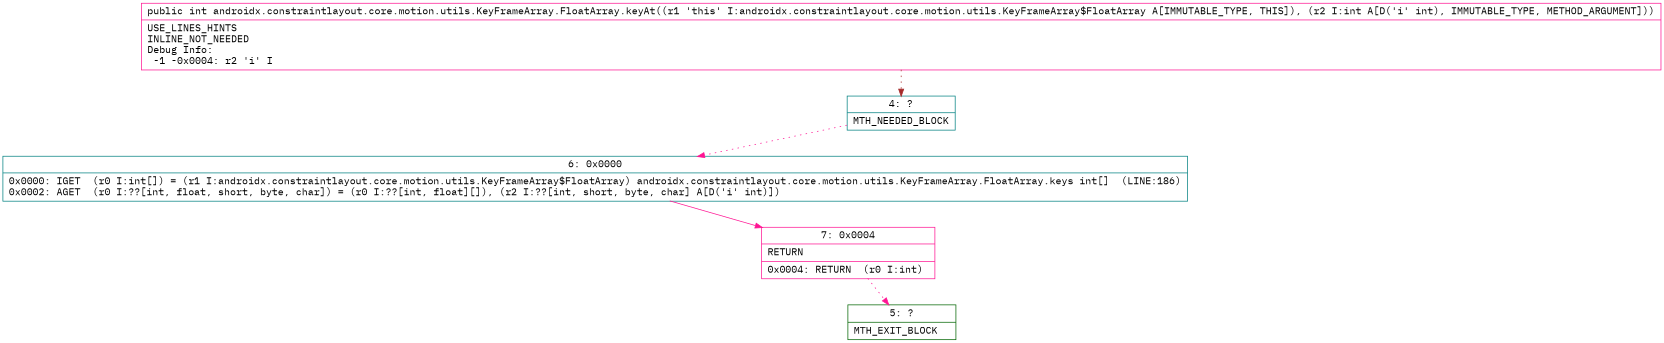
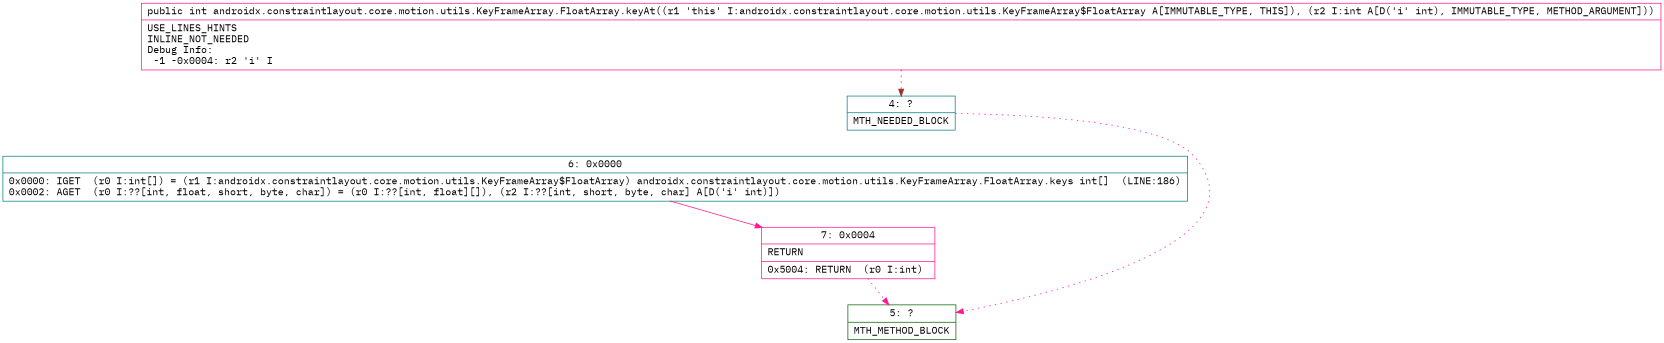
edge "4: ?" -> "6: 0x0000": now "4: ?" -> "5: ?"
node "7: 0x0004": text "0x0004: RETURN  (r0 I:int)" -> "0x5004: RETURN  (r0 I:int)"
node "5: ?": text "MTH_EXIT_BLOCK" -> "MTH_METHOD_BLOCK"
